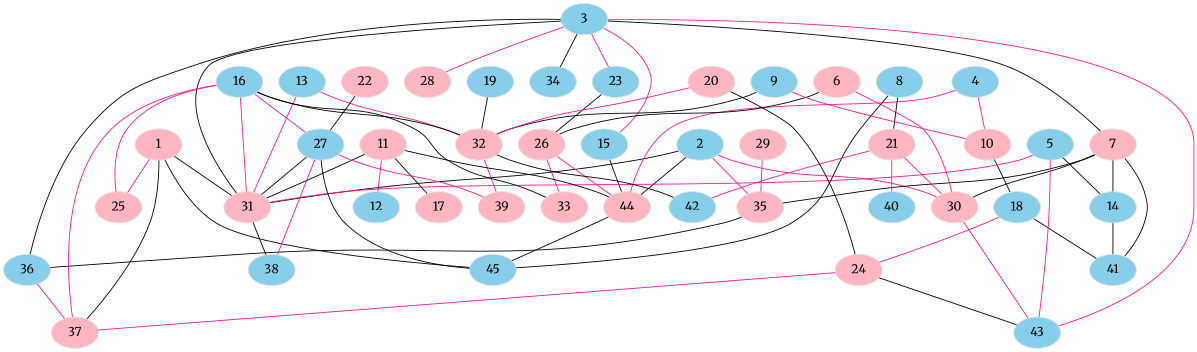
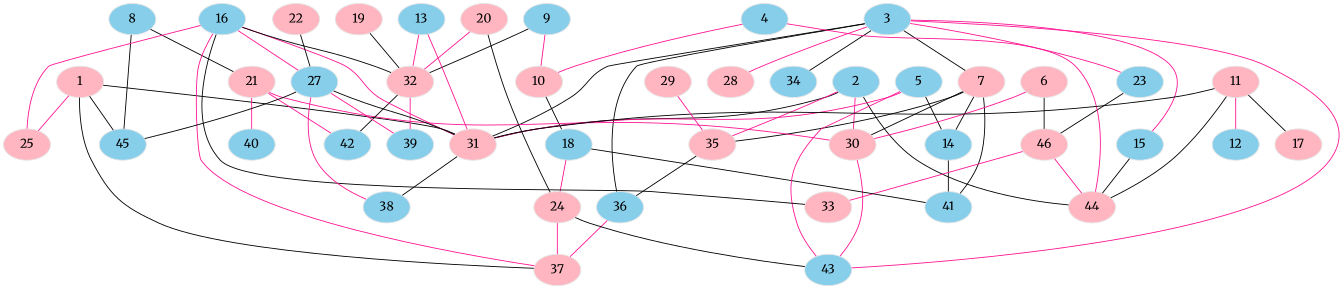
node "19": fillcolor skyblue -> lightpink
node "26": label "26" -> "46"
node "39": fillcolor lightpink -> skyblue
edge "44" -- "45": removed
